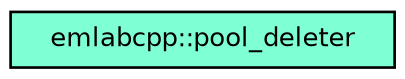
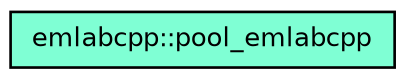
node "emlabcpp::pool_deleter": label "emlabcpp::pool_deleter" -> "emlabcpp::pool_emlabcpp"
